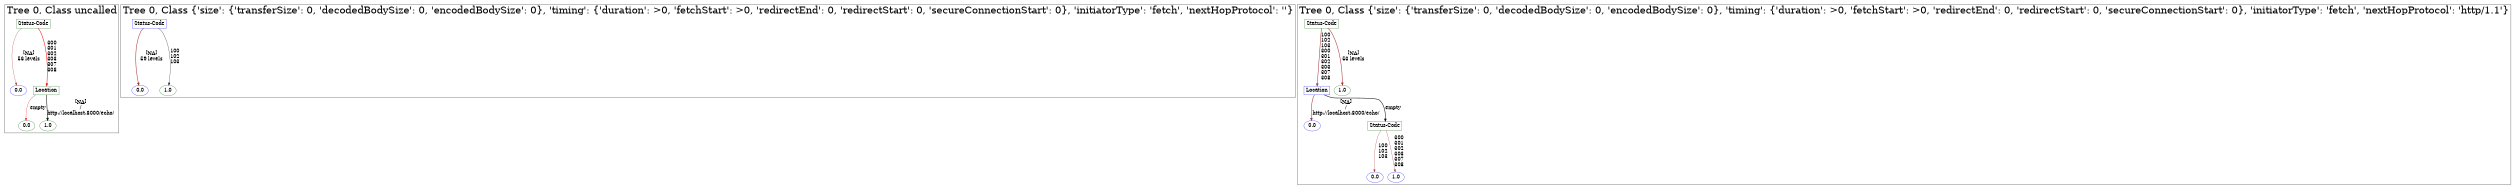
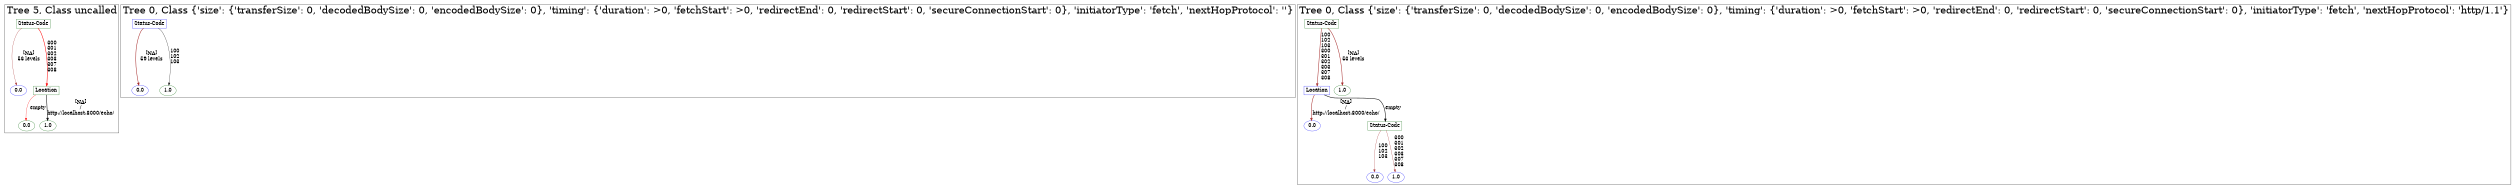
cluster "Tree 0, Class uncalled": label "Tree 0, Class uncalled" -> "Tree 5, Class uncalled"
